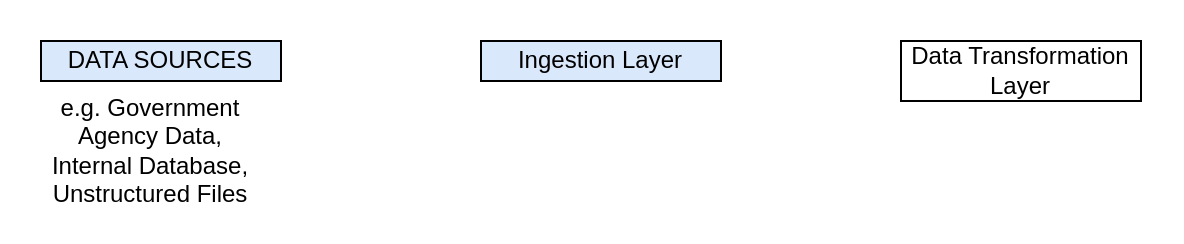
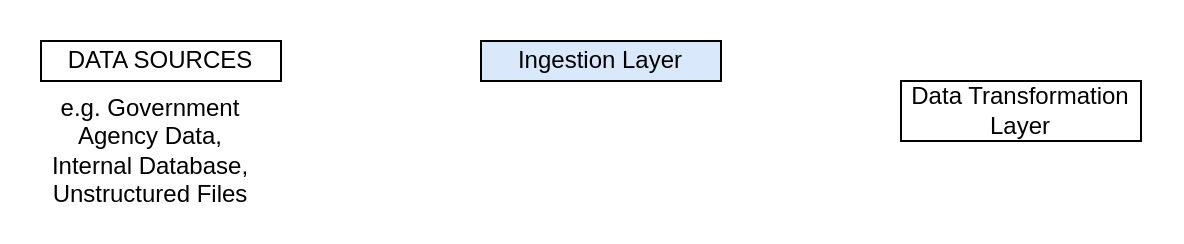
node "DATA SOURCES": fillcolor #dae8fc -> #ffffff
node "Data Transformation Layer": moved (1021, 71) -> (1021, 111)
